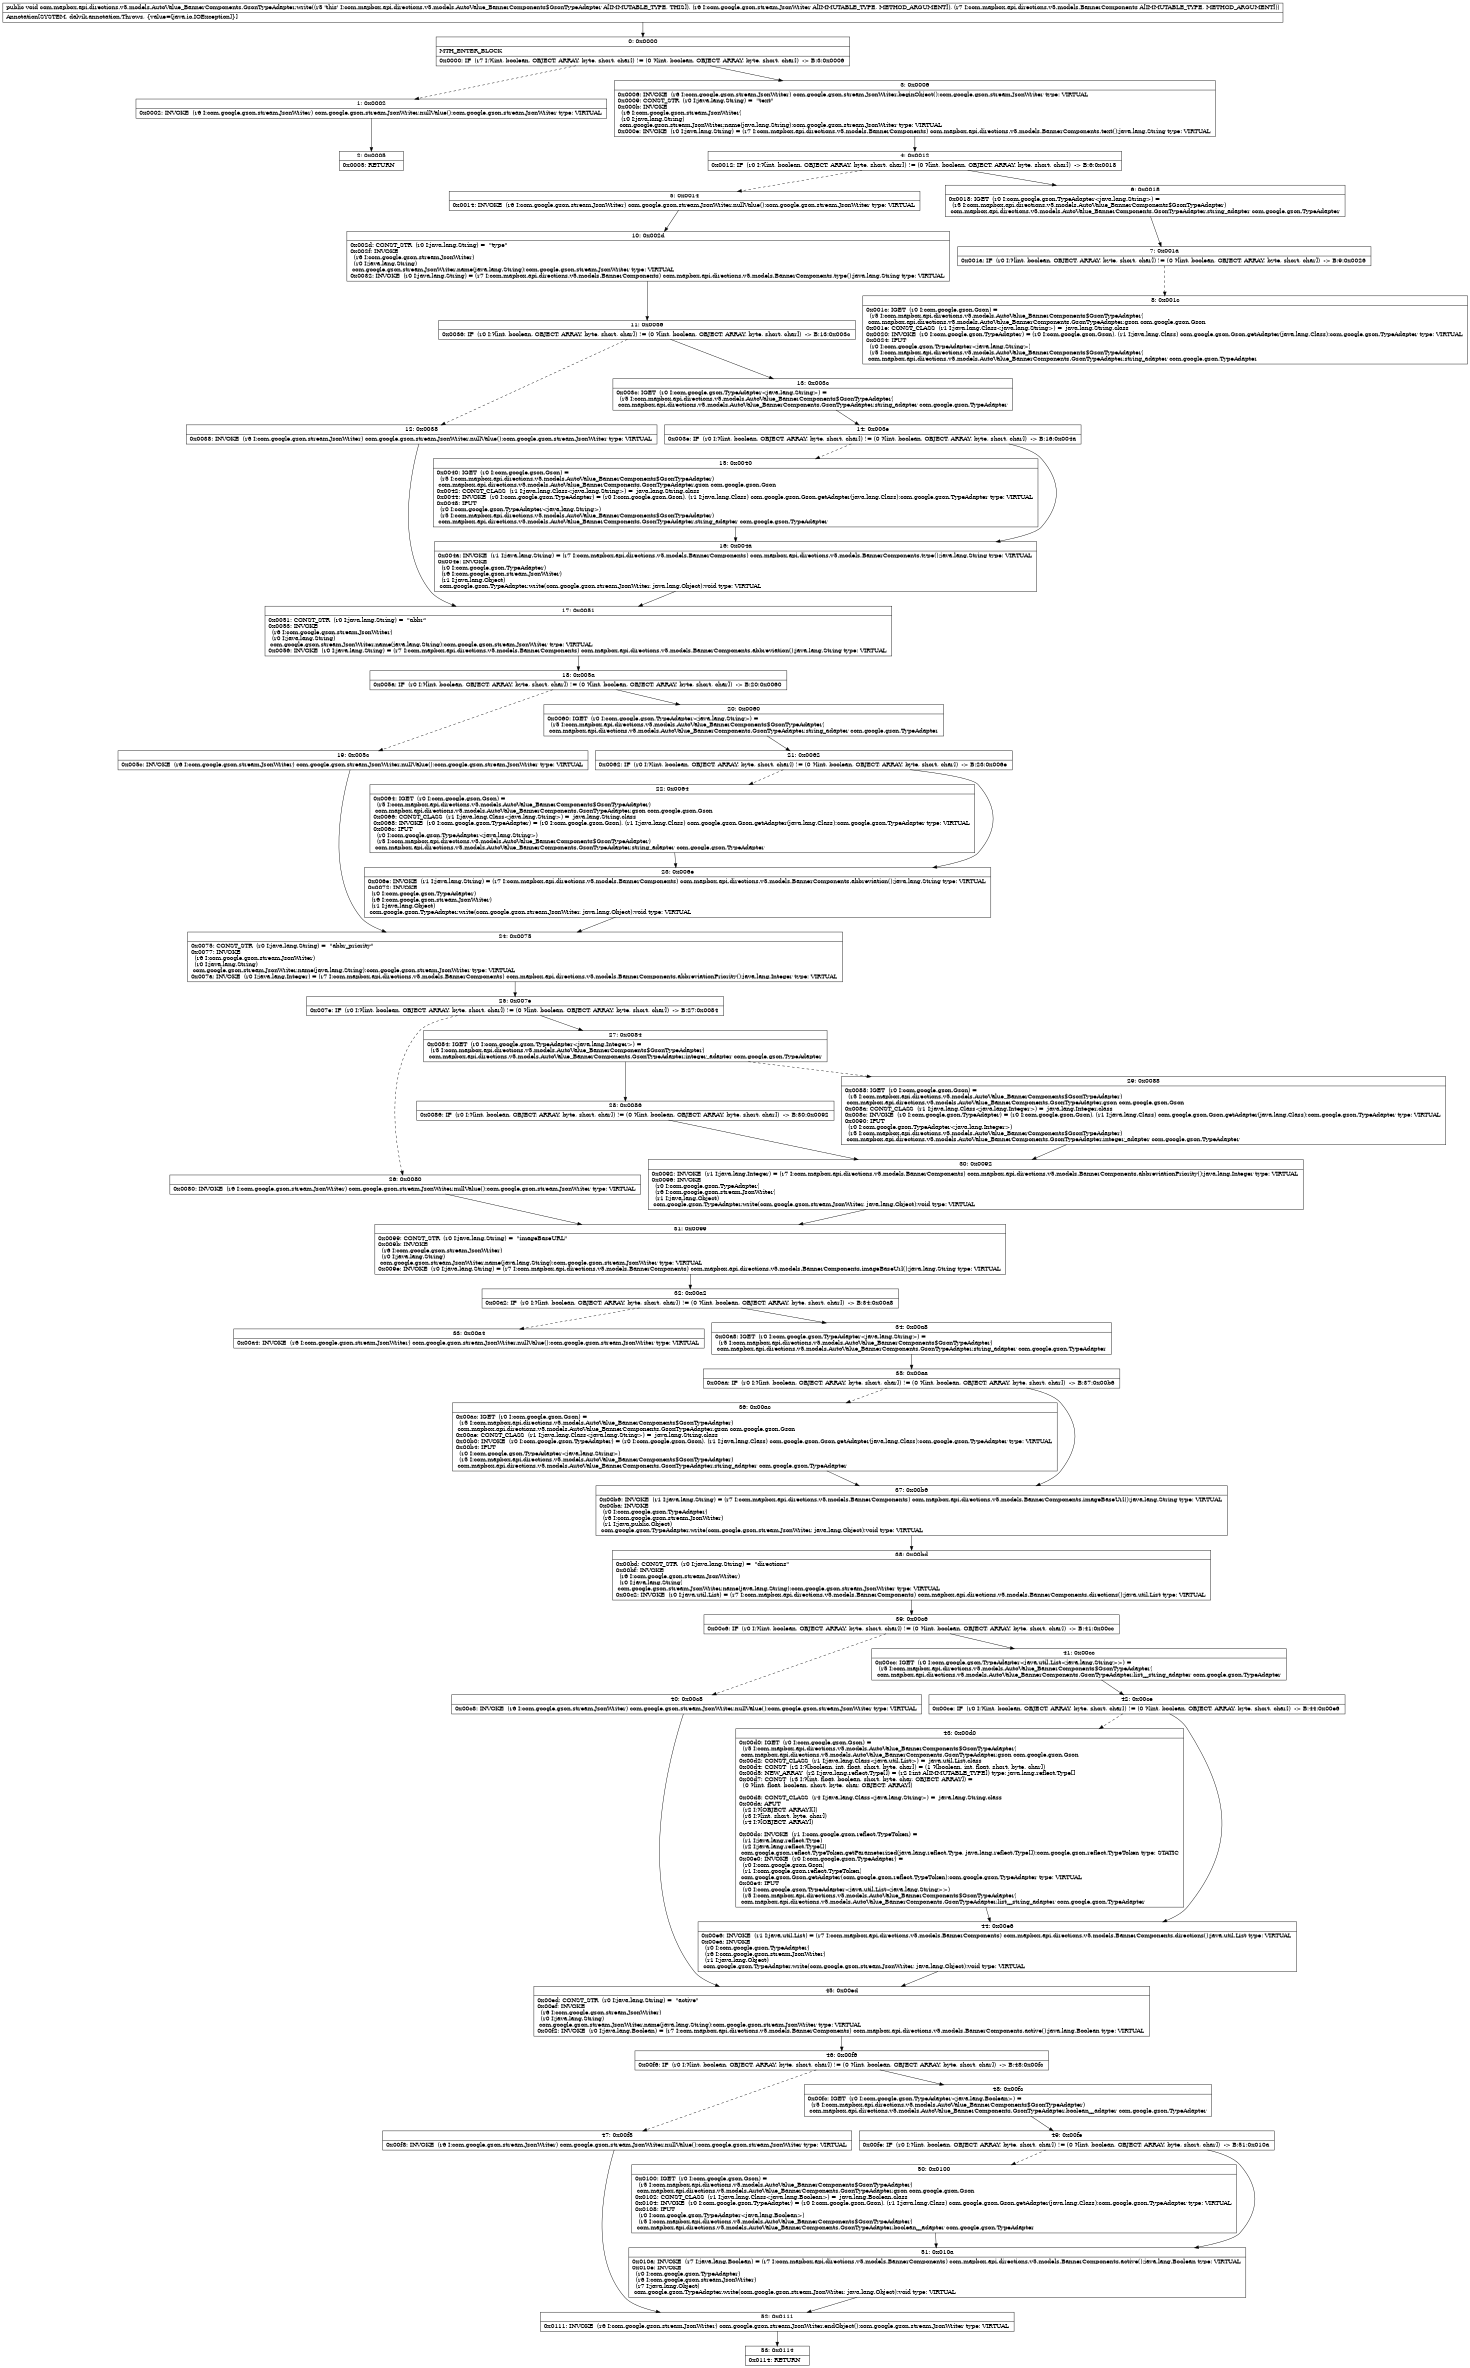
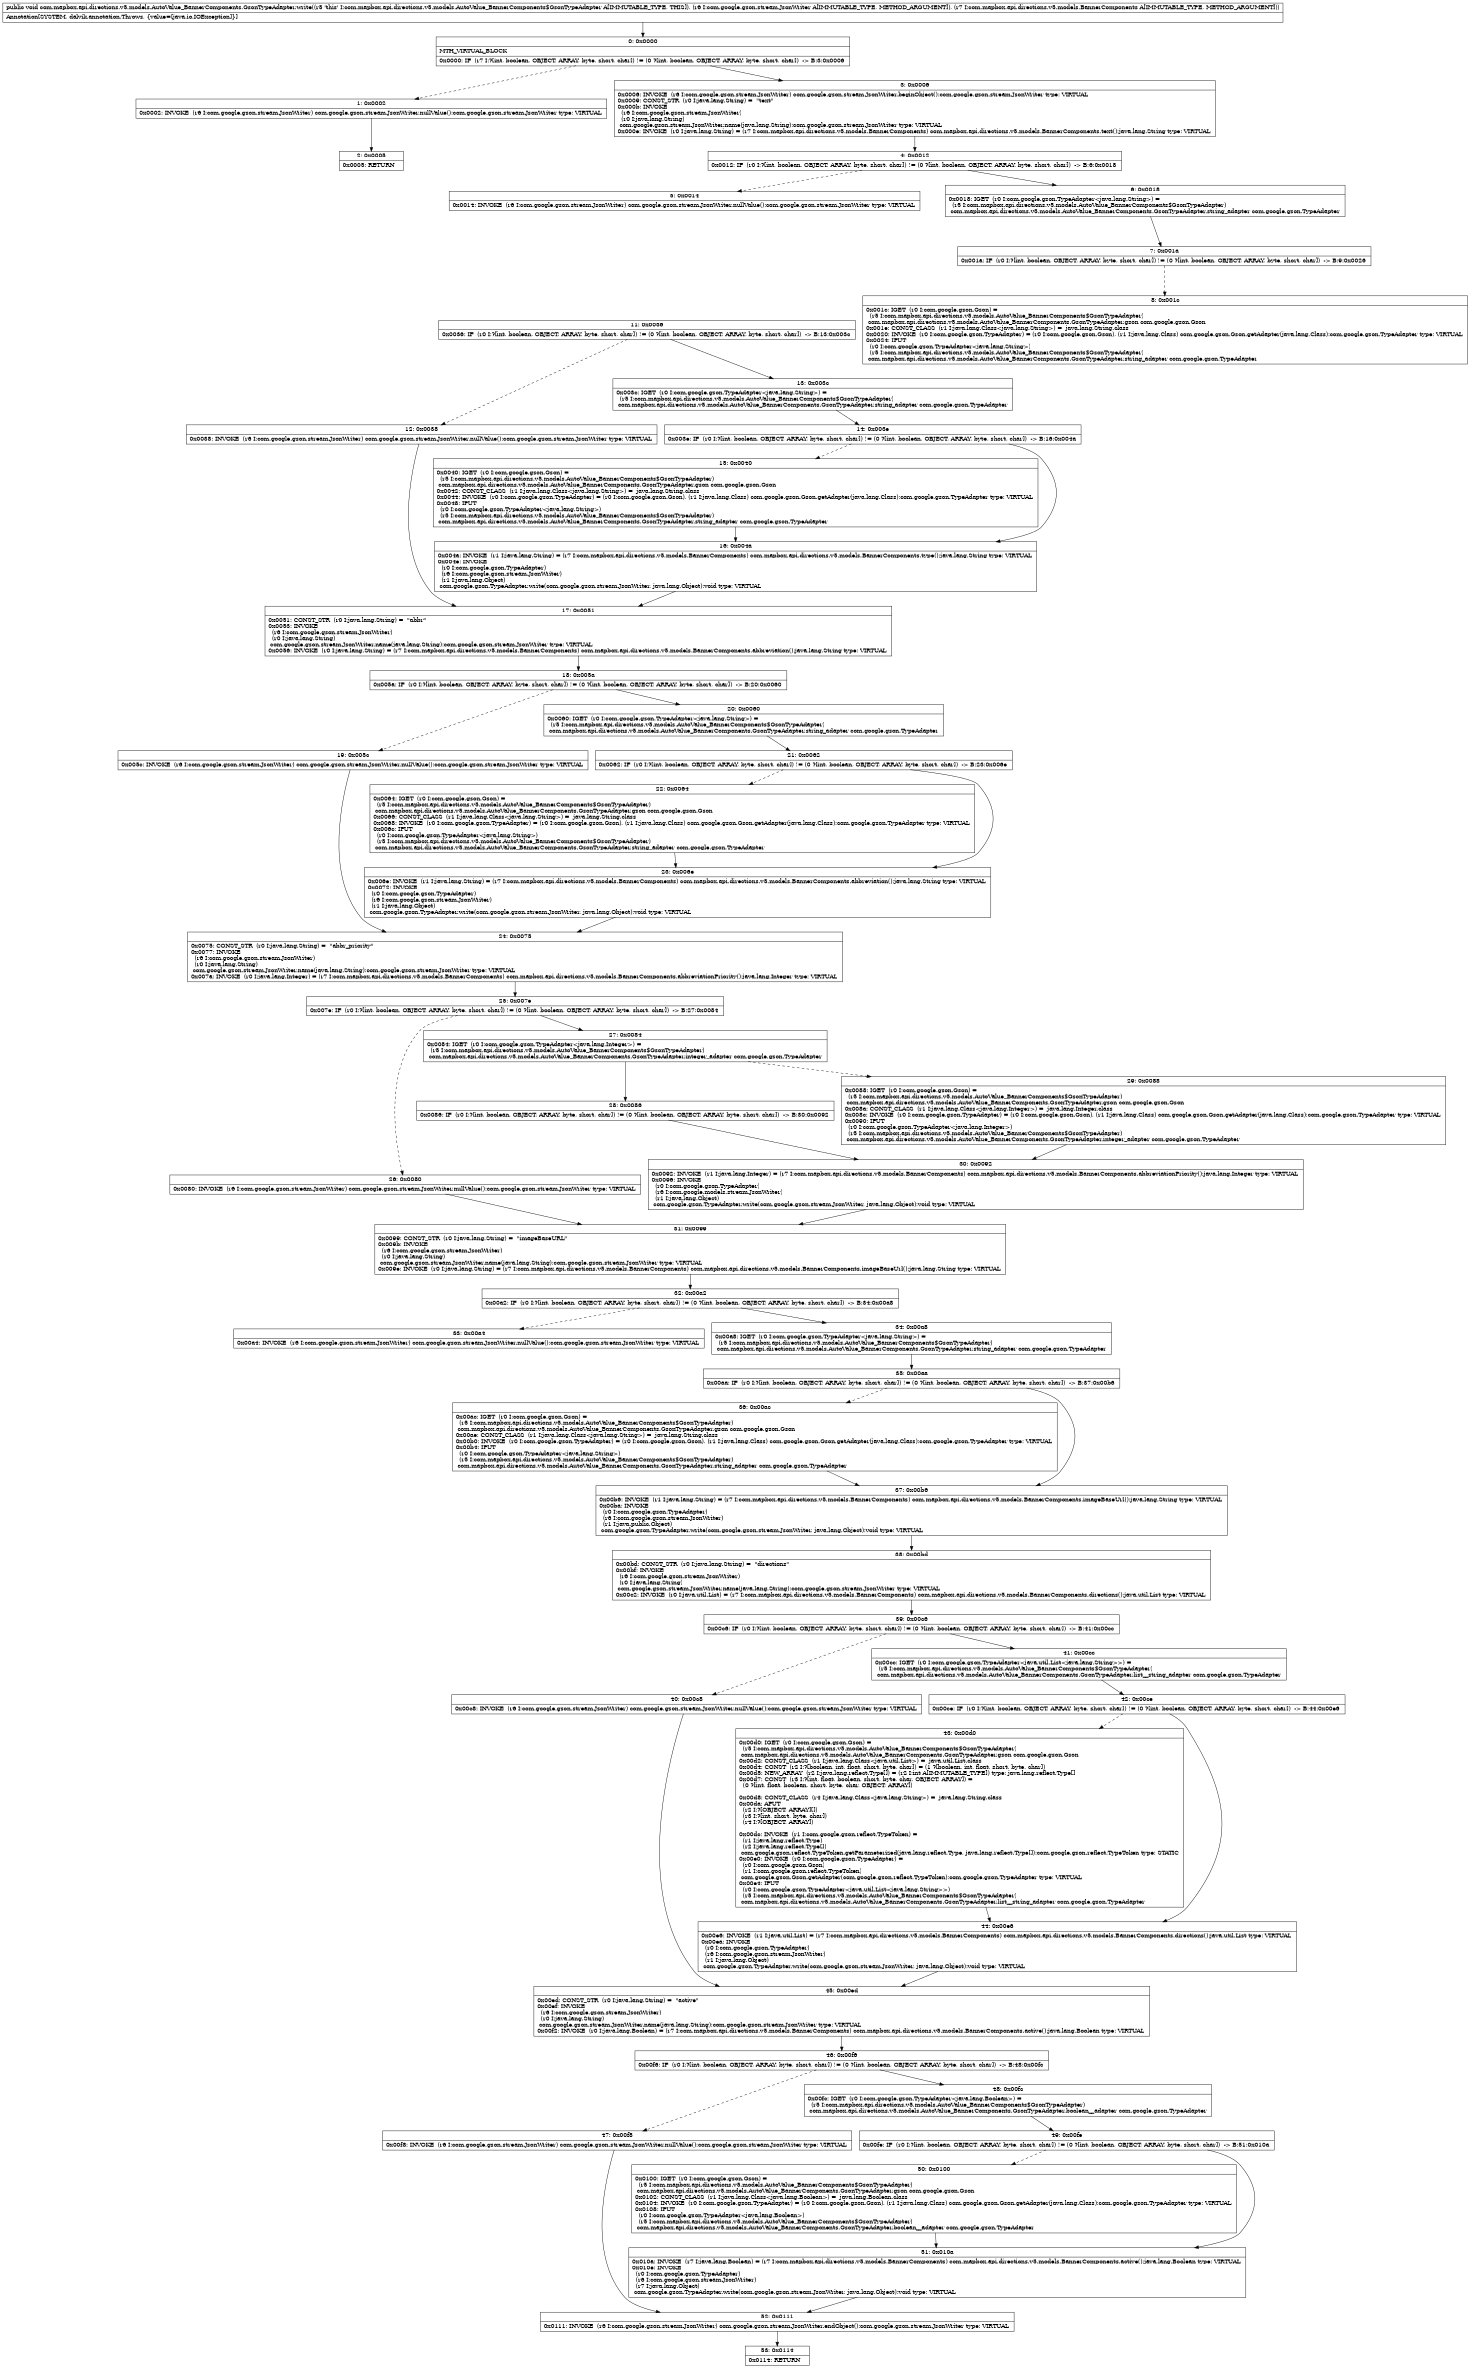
node "0: 0x0000": text "MTH_ENTER_BLOCK" -> "MTH_VIRTUAL_BLOCK"
node "10: 0x002d": removed
node "30: 0x0092": text "(r6 I:com.google.gson.stream.JsonWriter)" -> "(r6 I:com.google.models.stream.JsonWriter)"
